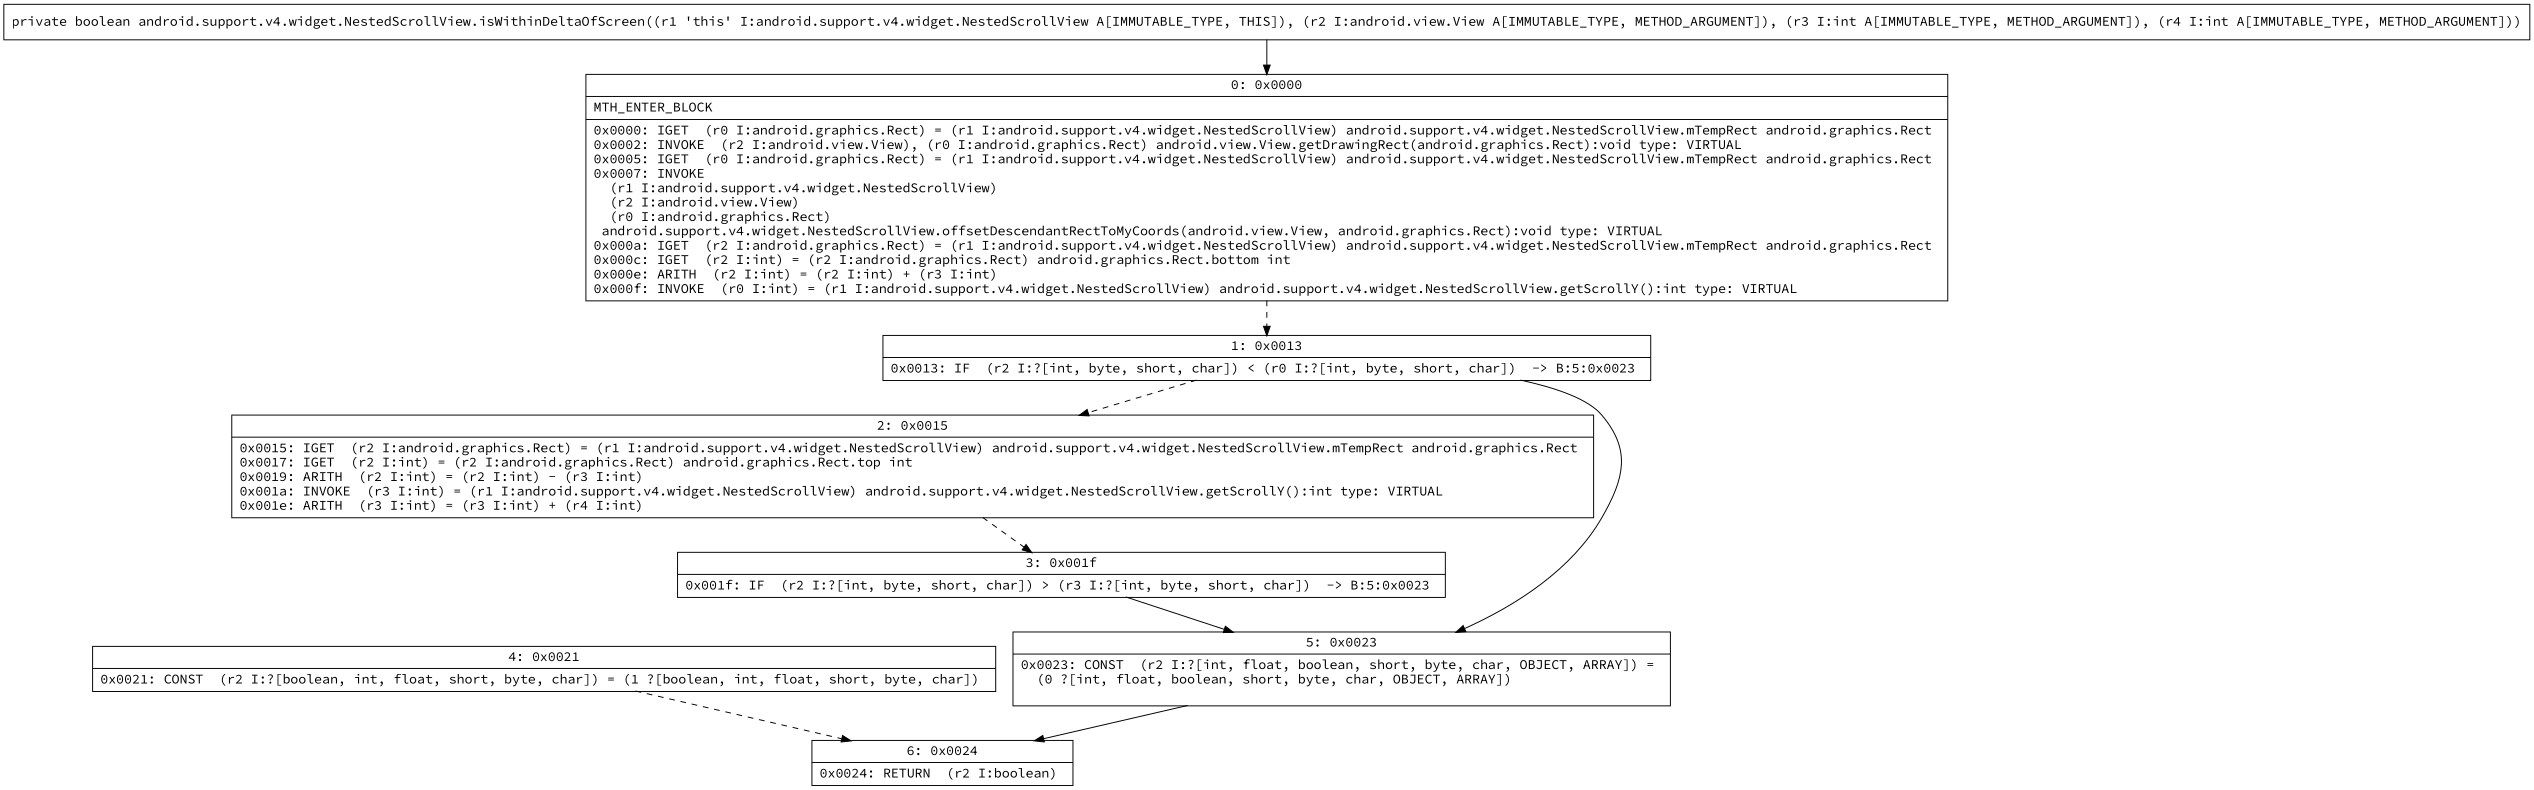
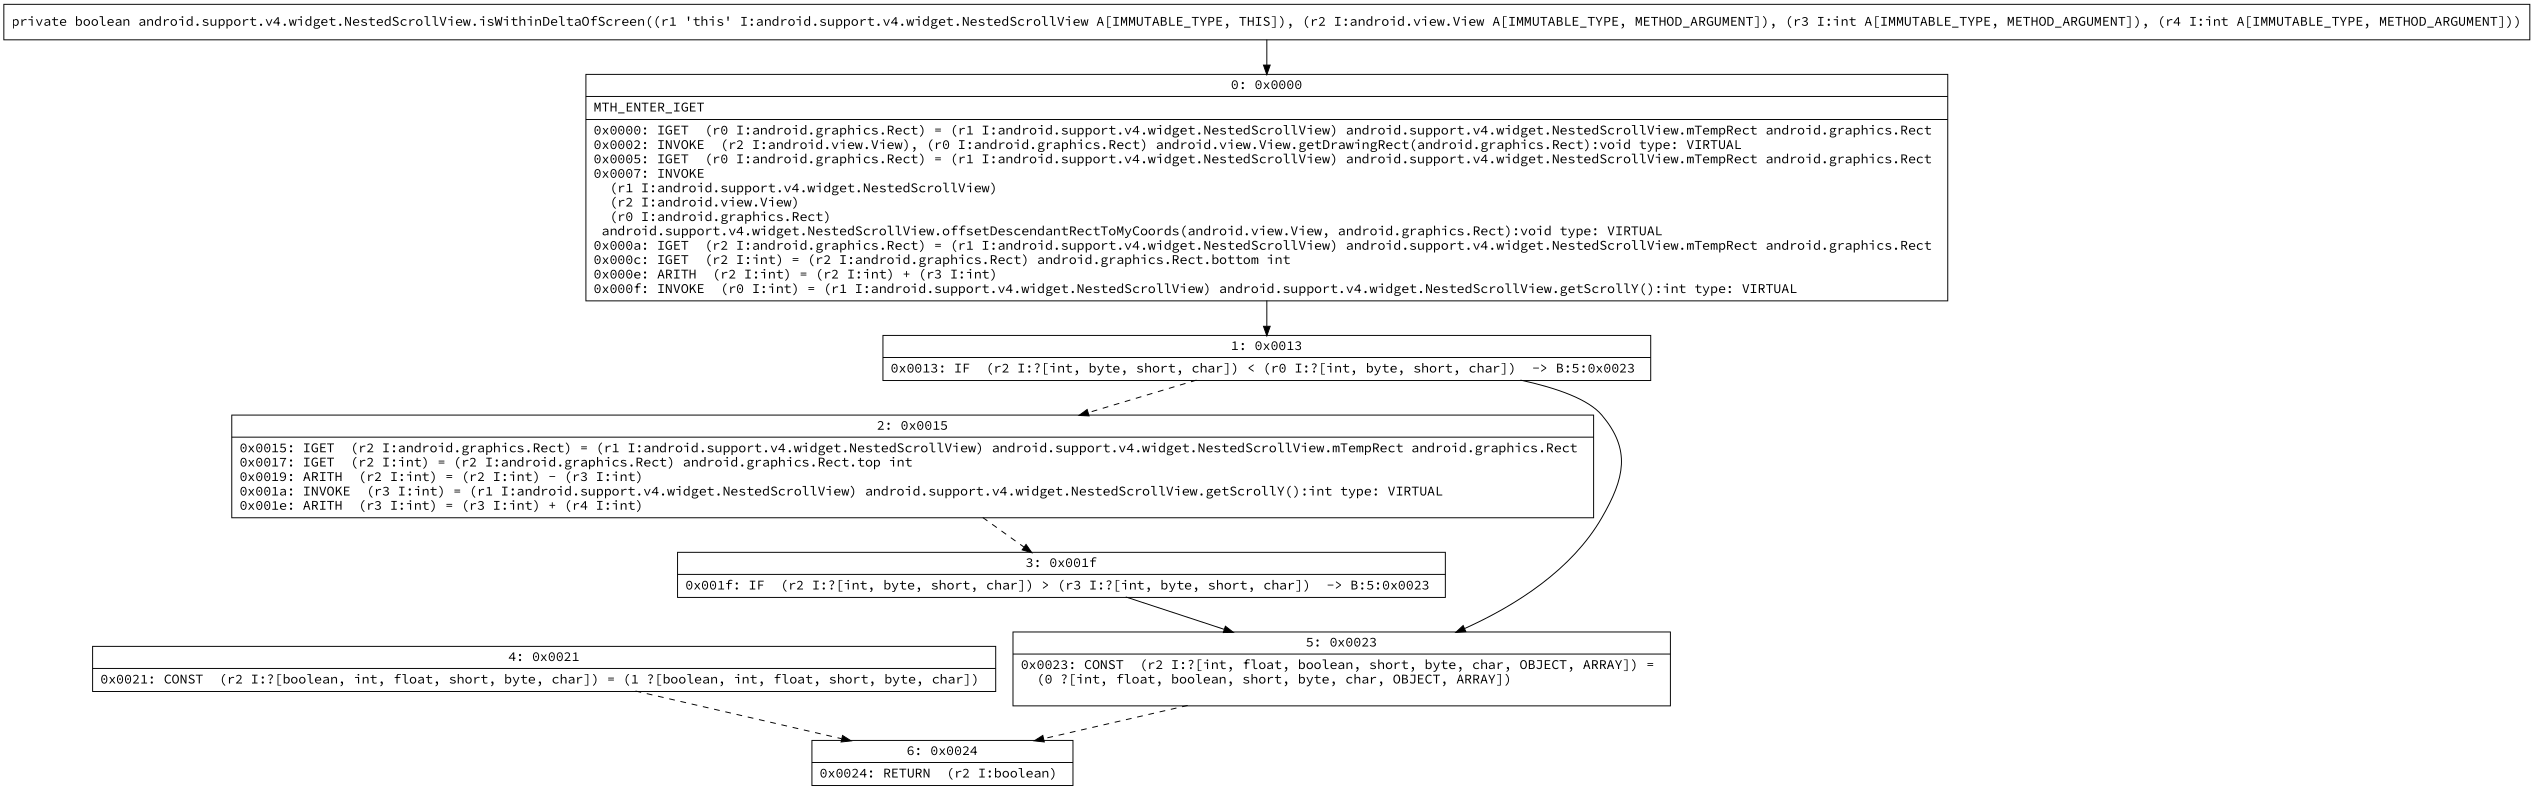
node "0: 0x0000": text "MTH_ENTER_BLOCK" -> "MTH_ENTER_IGET"
edge "0: 0x0000" -> "1: 0x0013": style dashed -> solid
edge "5: 0x0023" -> "6: 0x0024": style solid -> dashed
